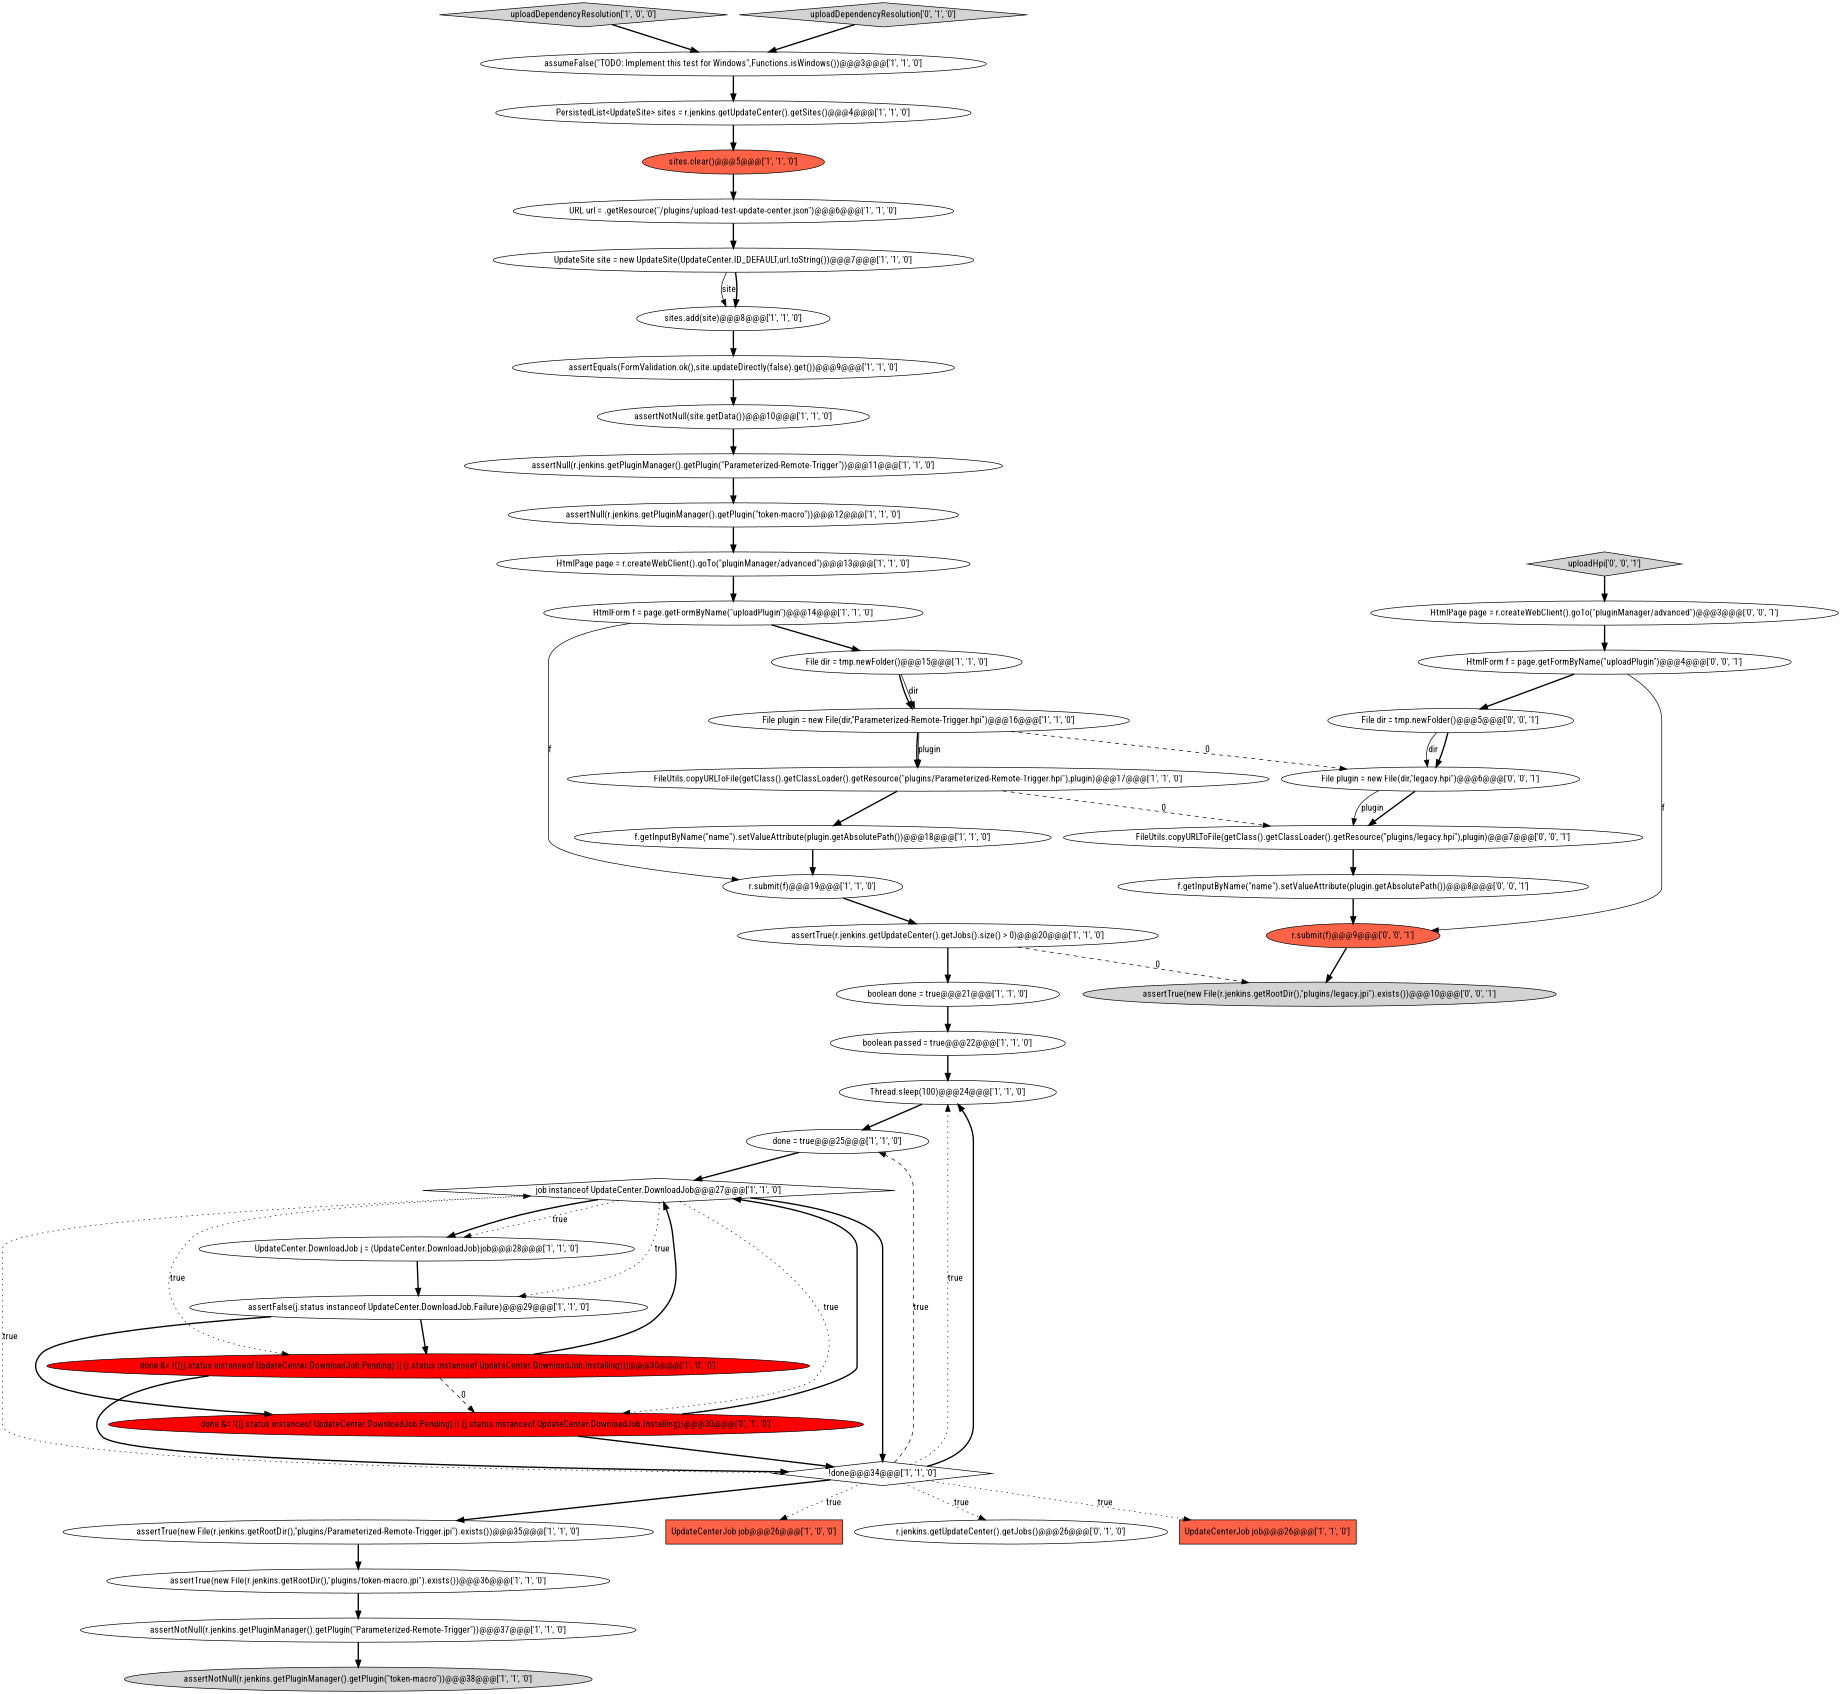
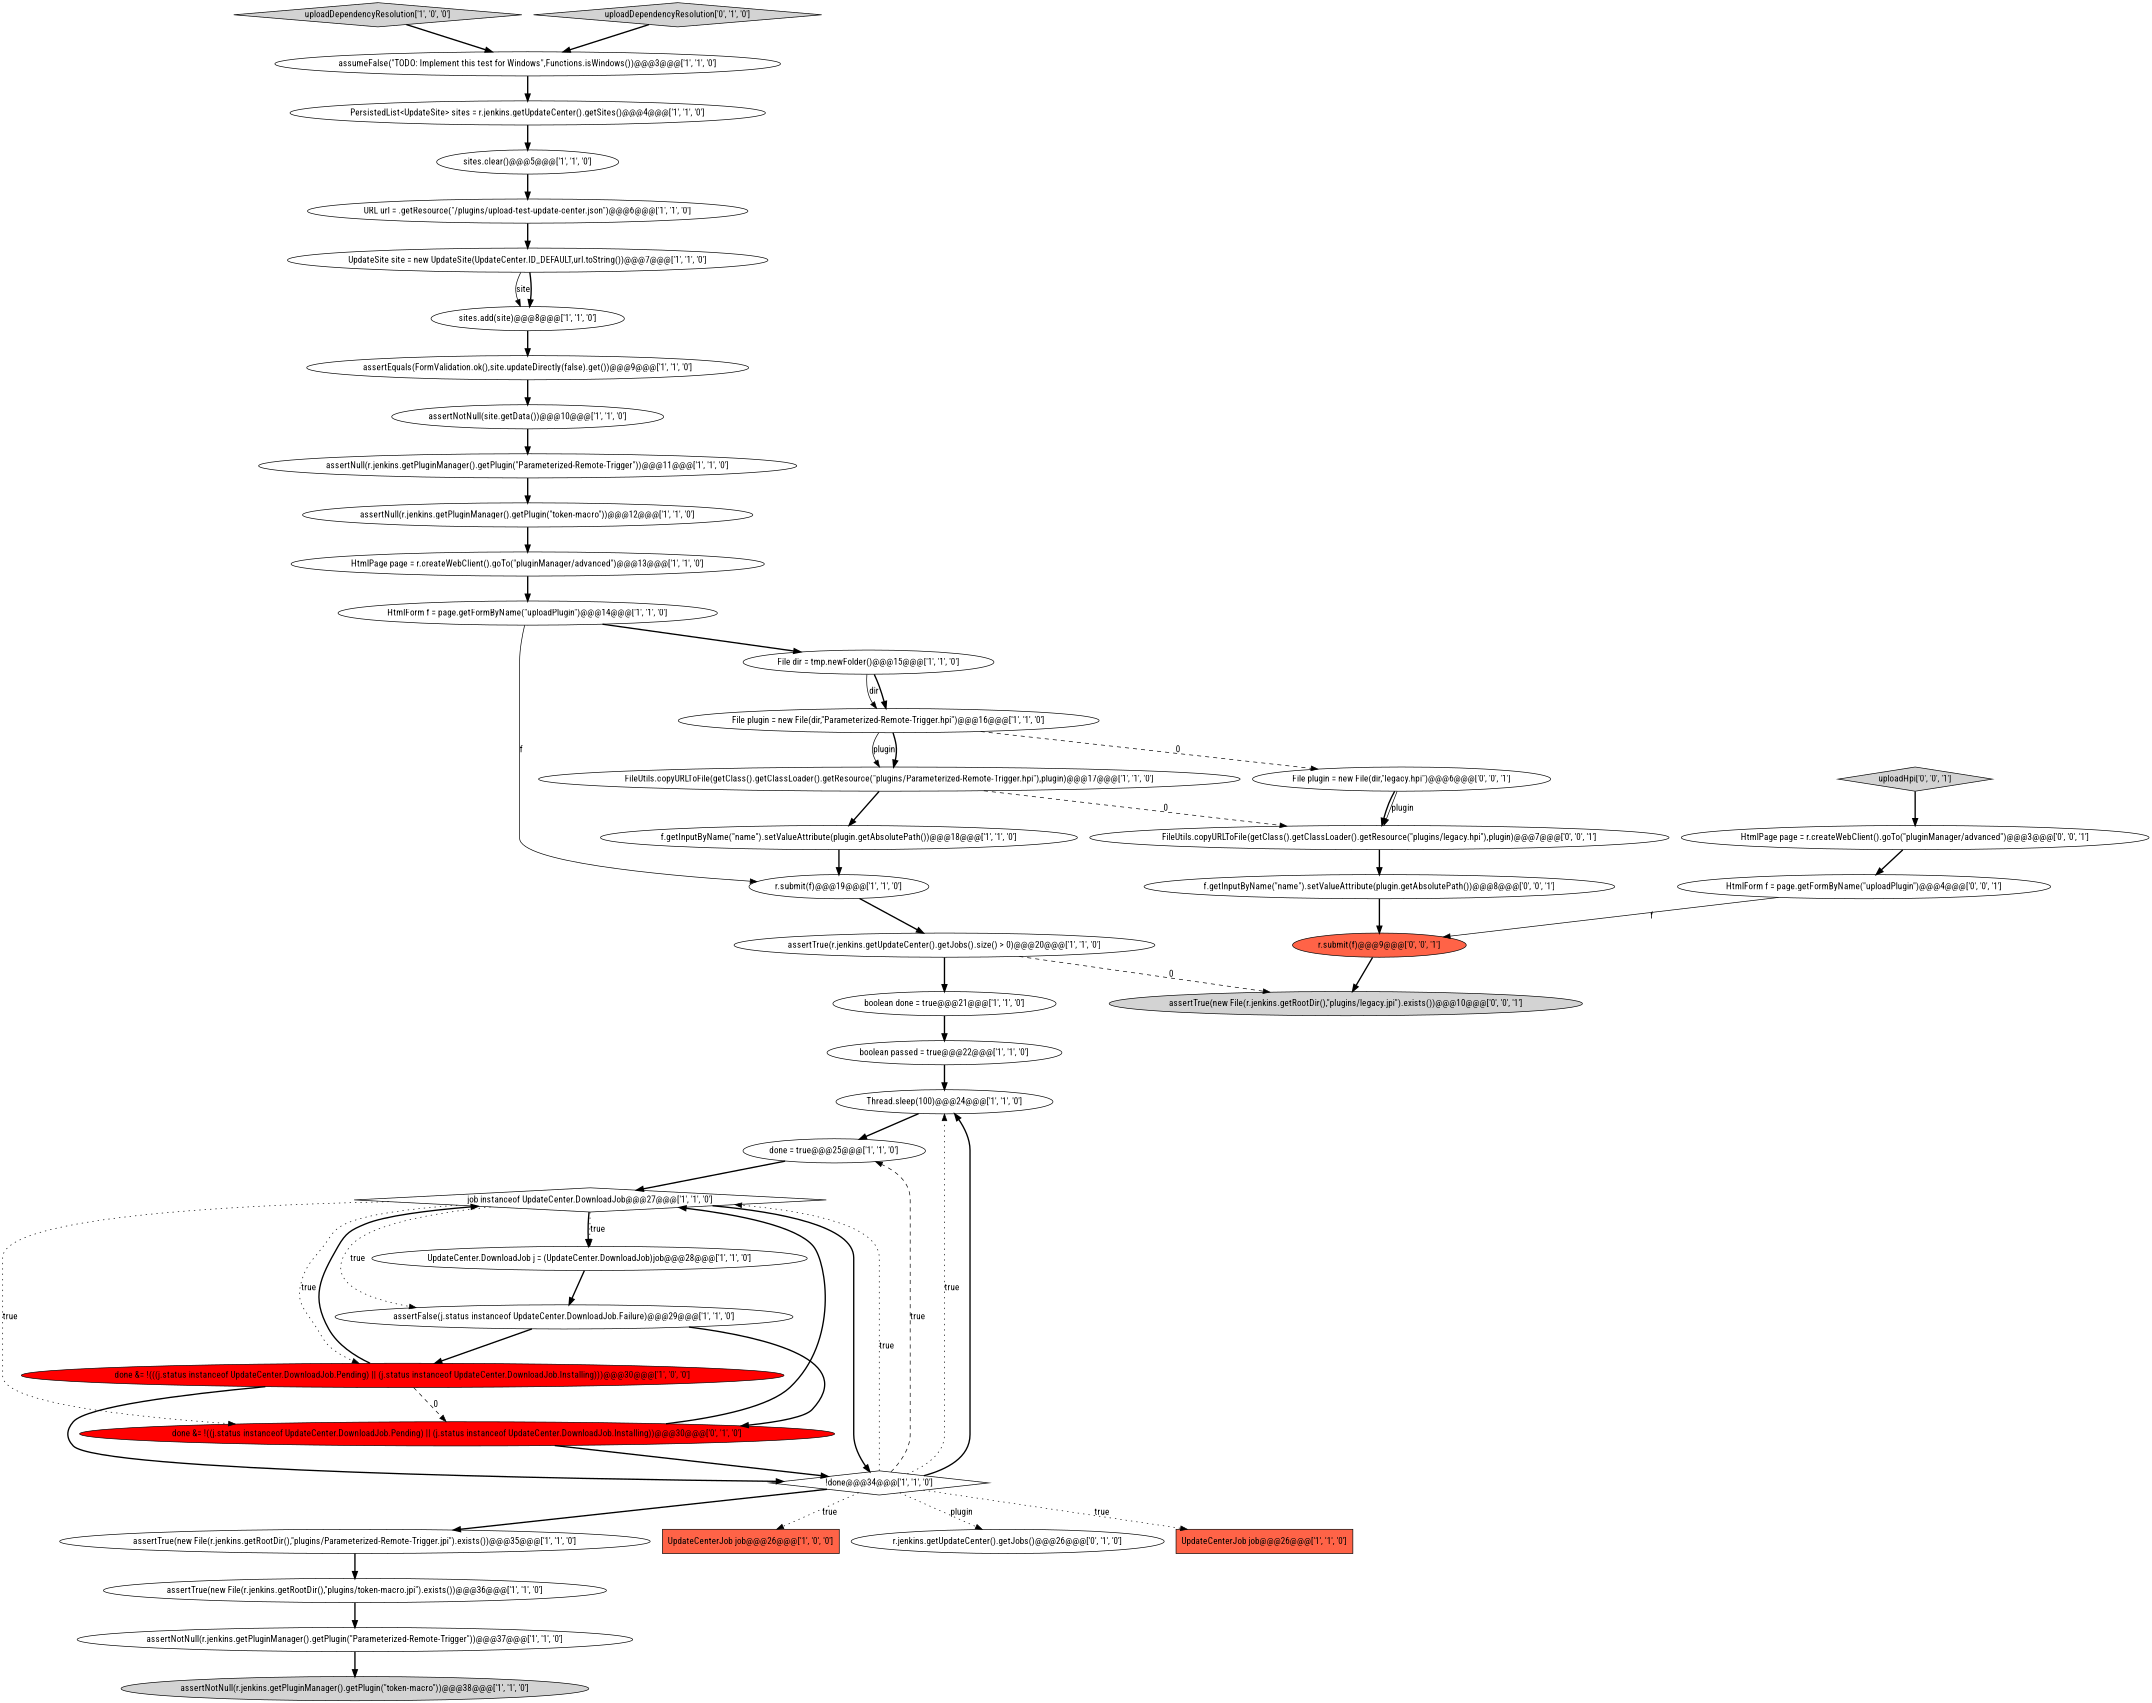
node "sites.clear()@@@5@@@['1', '1', '0']": fillcolor tomato -> white
node "File dir = tmp.newFolder()@@@5@@@['0', '0', '1']": removed
edge "!done@@@34@@@['1', '1', '0']" -> "r.jenkins.getUpdateCenter().getJobs()@@@26@@@['0', '1', '0']": label "true" -> "plugin"
